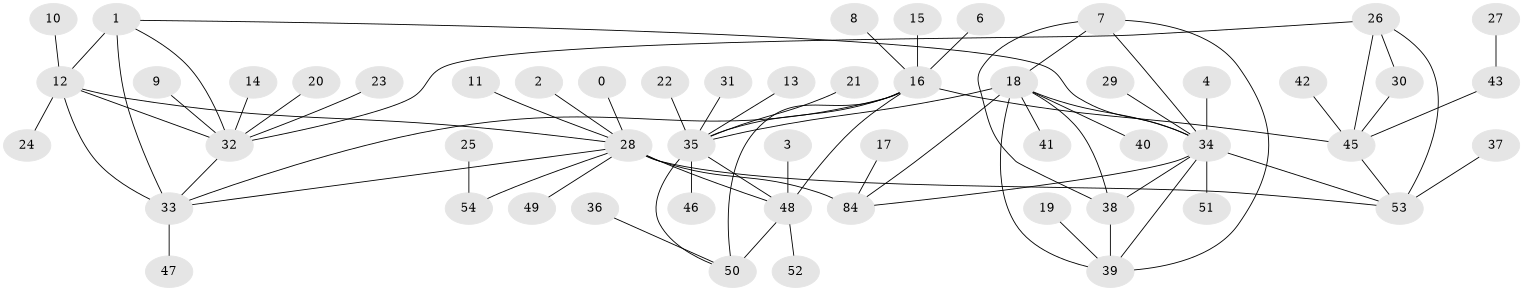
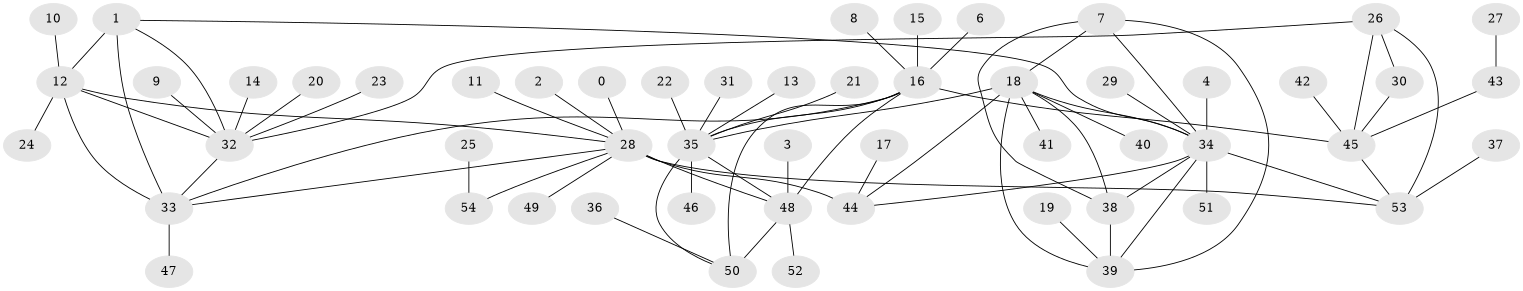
node "84": label "84" -> "44"
